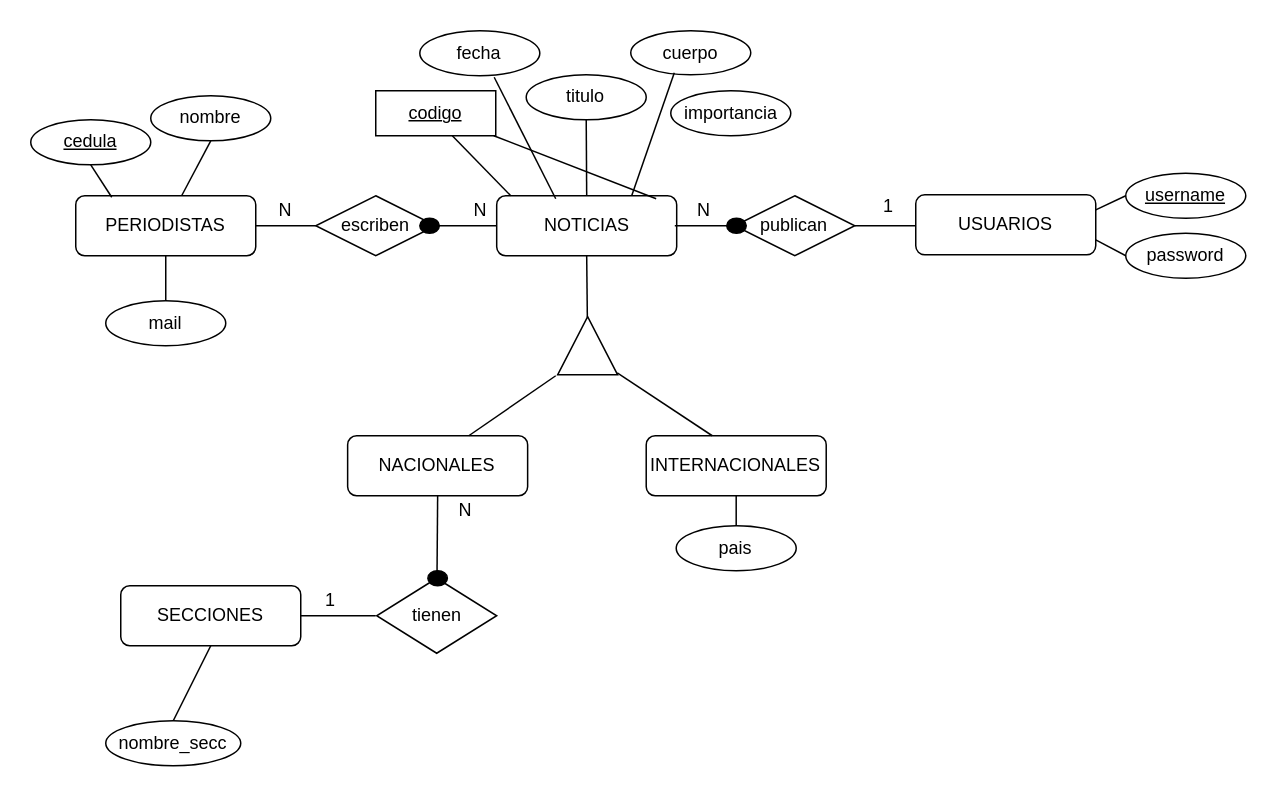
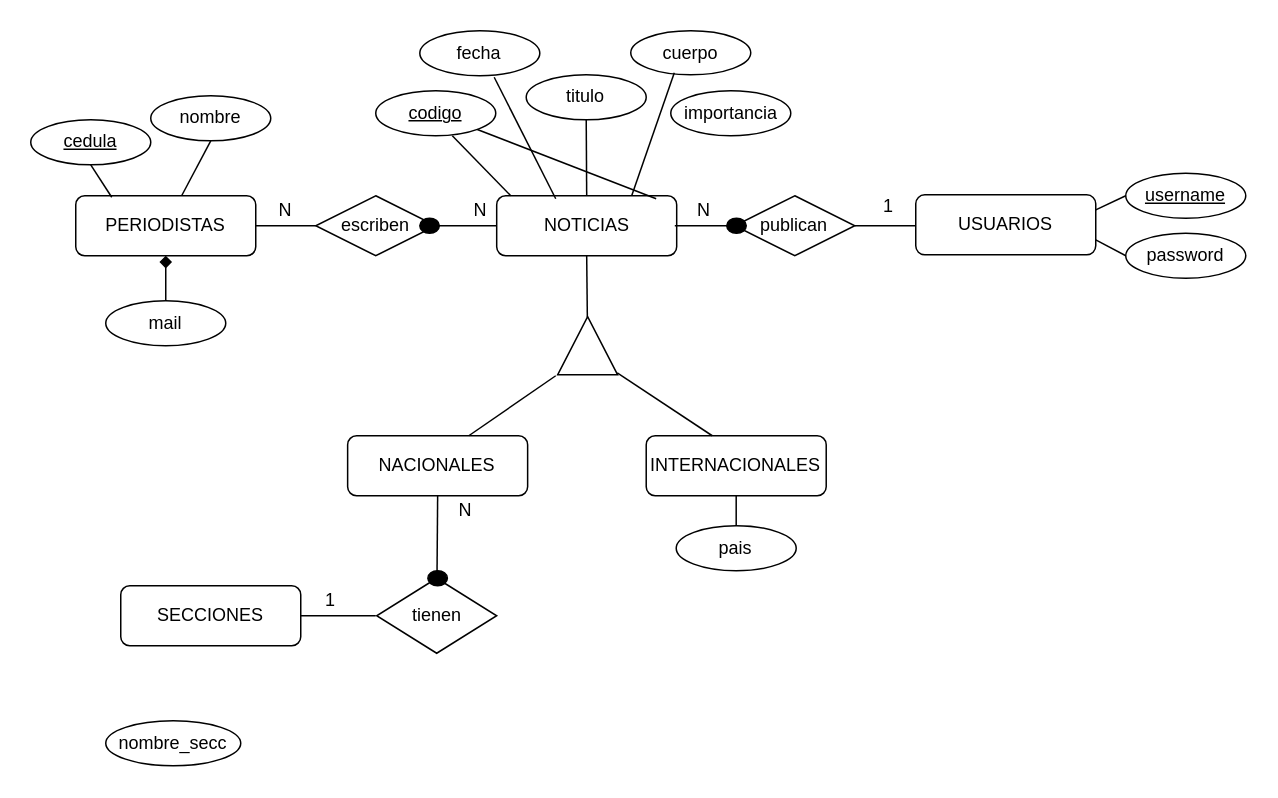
node "codigo": shape rectangle -> ellipse
edge "PERIODISTAS" -- "mail": arrowhead none -> diamond
edge "SECCIONES" -- "nombre_secc": removed
